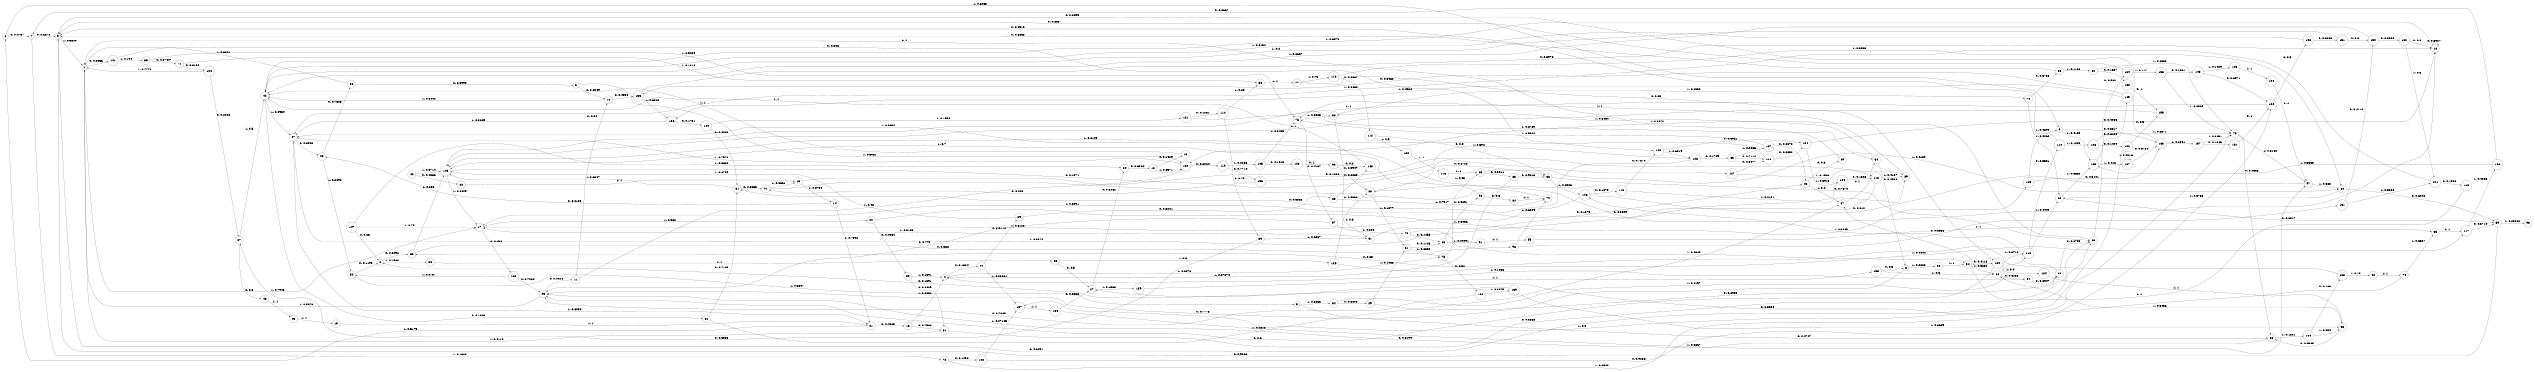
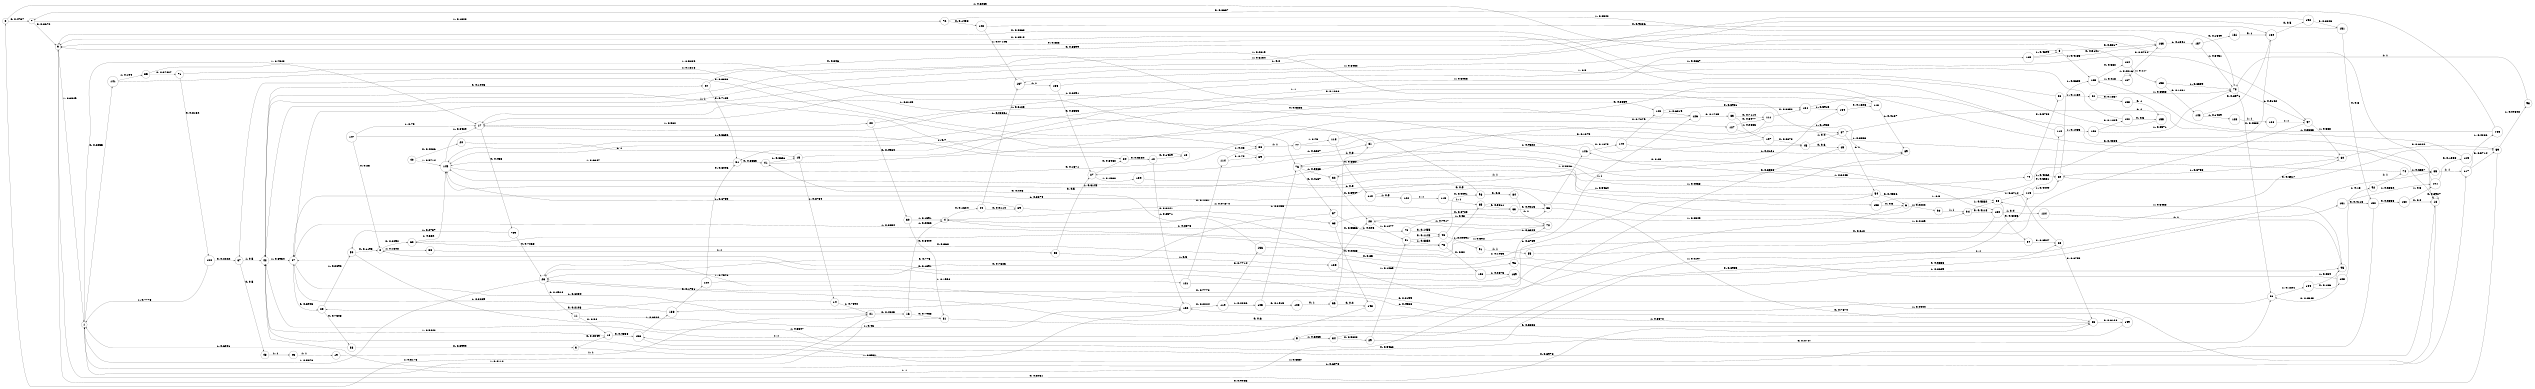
edge "93" -> "78": added, label "1: 1"
edge "160" -> "145": label "1: 1        " -> "1: 0.5      "
